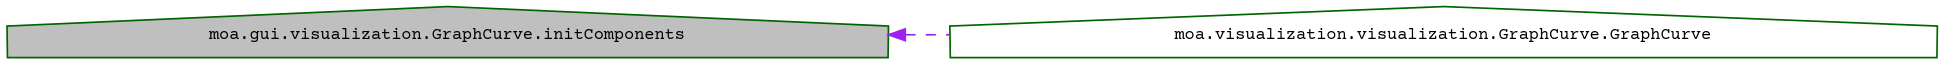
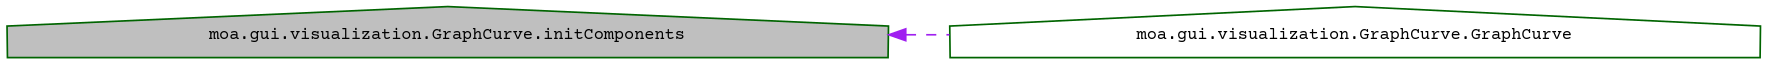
node "moa.visualization.visualization.GraphCurve.GraphCurve": label "moa.visualization.visualization.GraphCurve.GraphCurve" -> "moa.gui.visualization.GraphCurve.GraphCurve"
